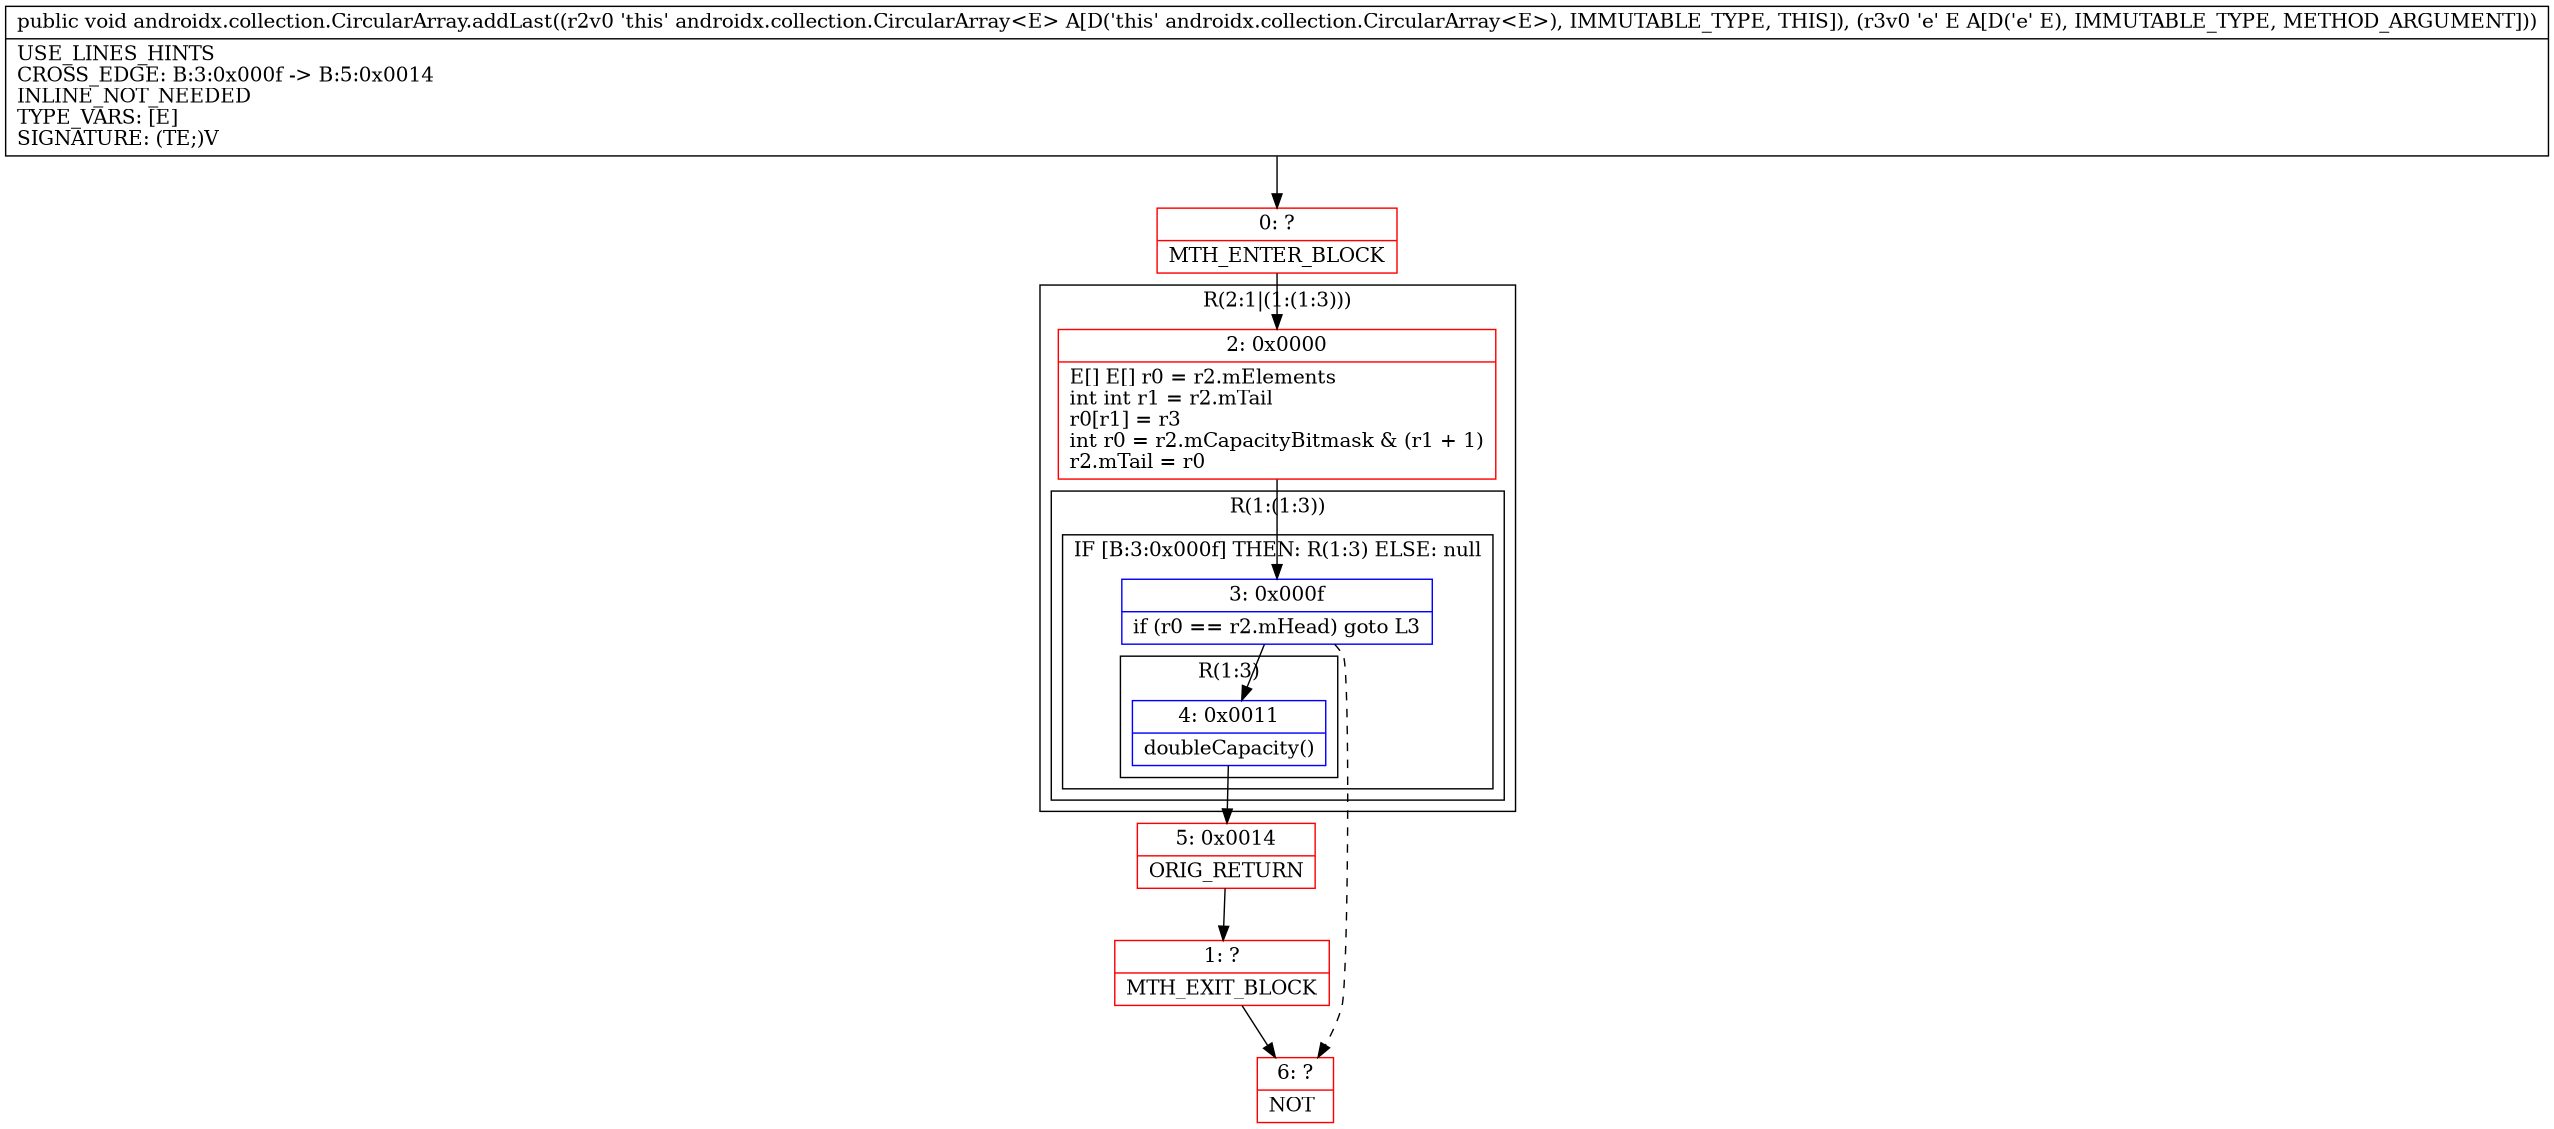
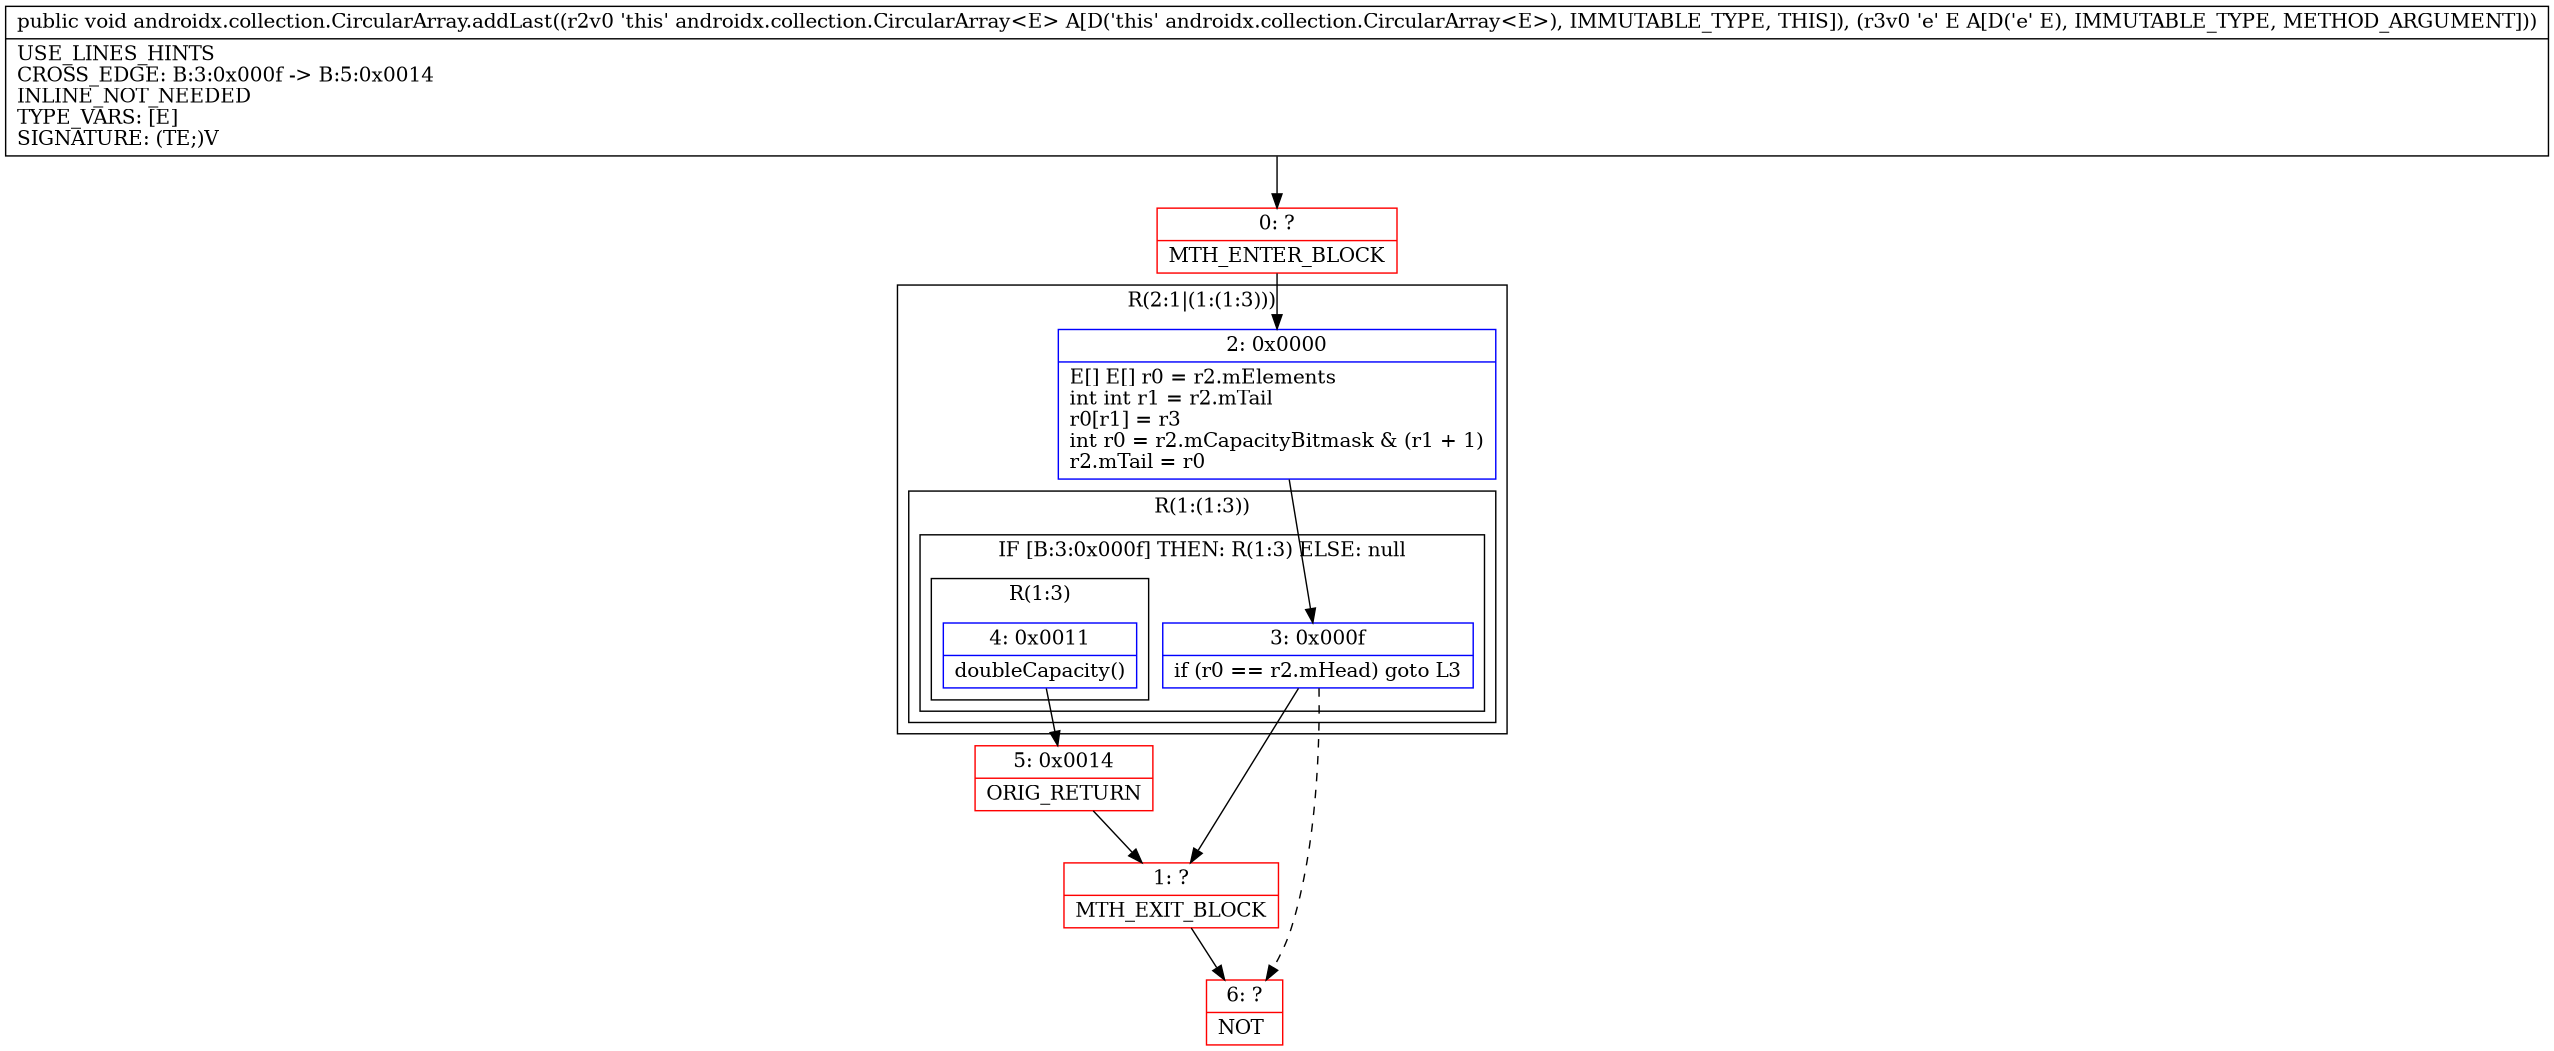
node "2: 0x0000": color red -> blue
edge "3: 0x000f" -> "4: 0x0011": now "3: 0x000f" -> "1: ?"
